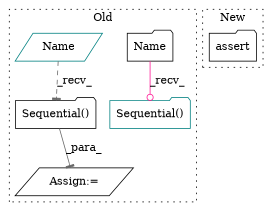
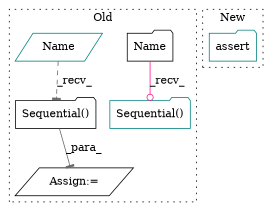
node "assert": color black -> teal
